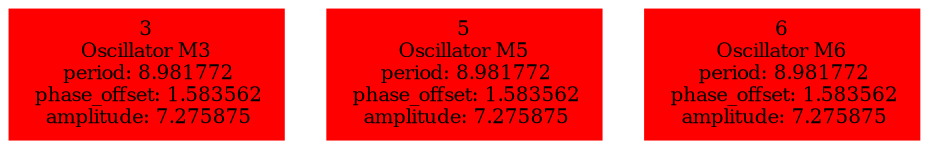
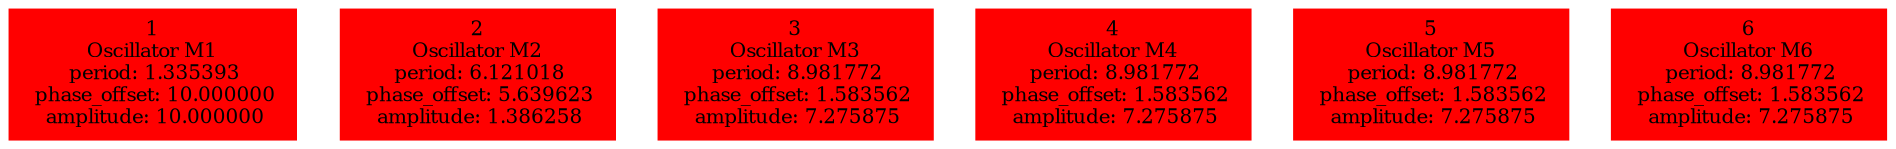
node "1": added
node "2": added
node "4": added
